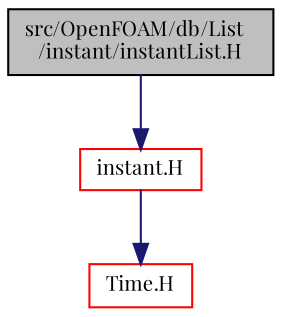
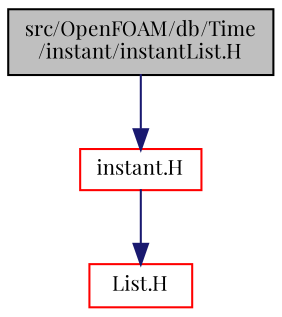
node "src/OpenFOAM/db/List /instant/instantList.H": label "src/OpenFOAM/db/List /instant/instantList.H" -> "src/OpenFOAM/db/Time /instant/instantList.H"
node "Time.H": label "Time.H" -> "List.H"
